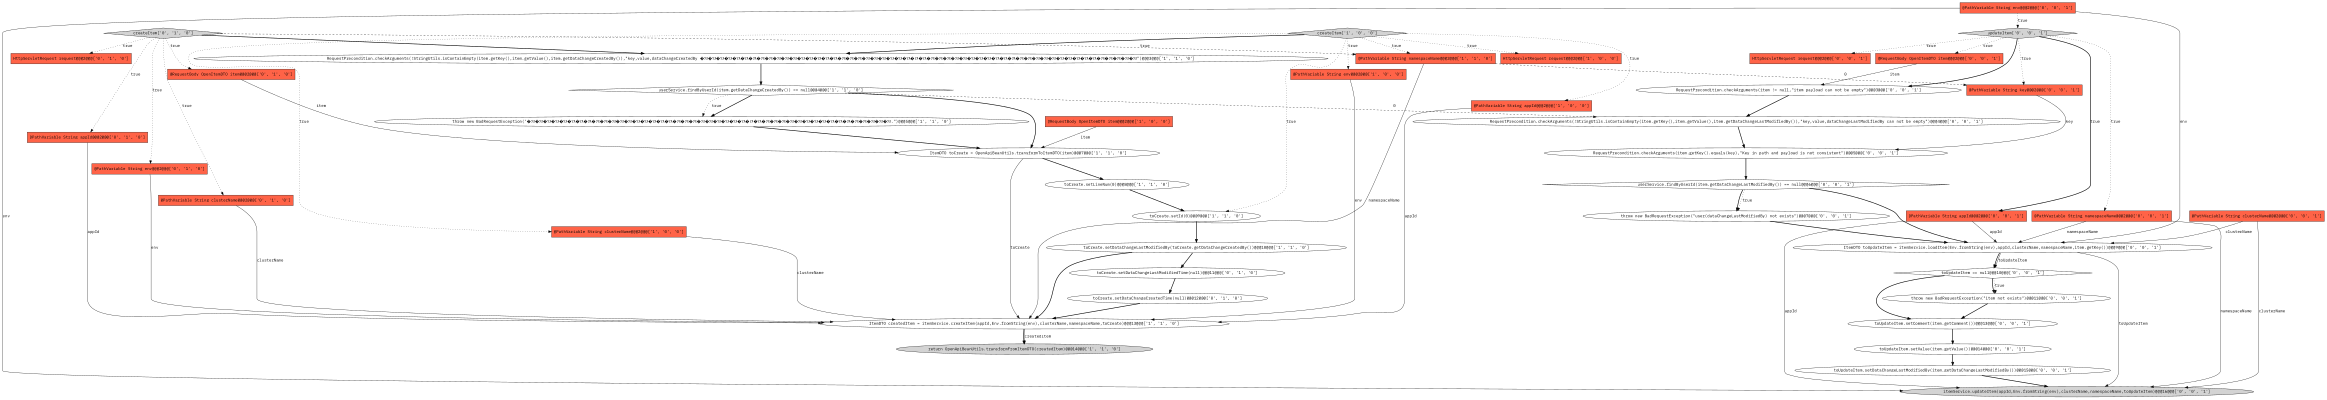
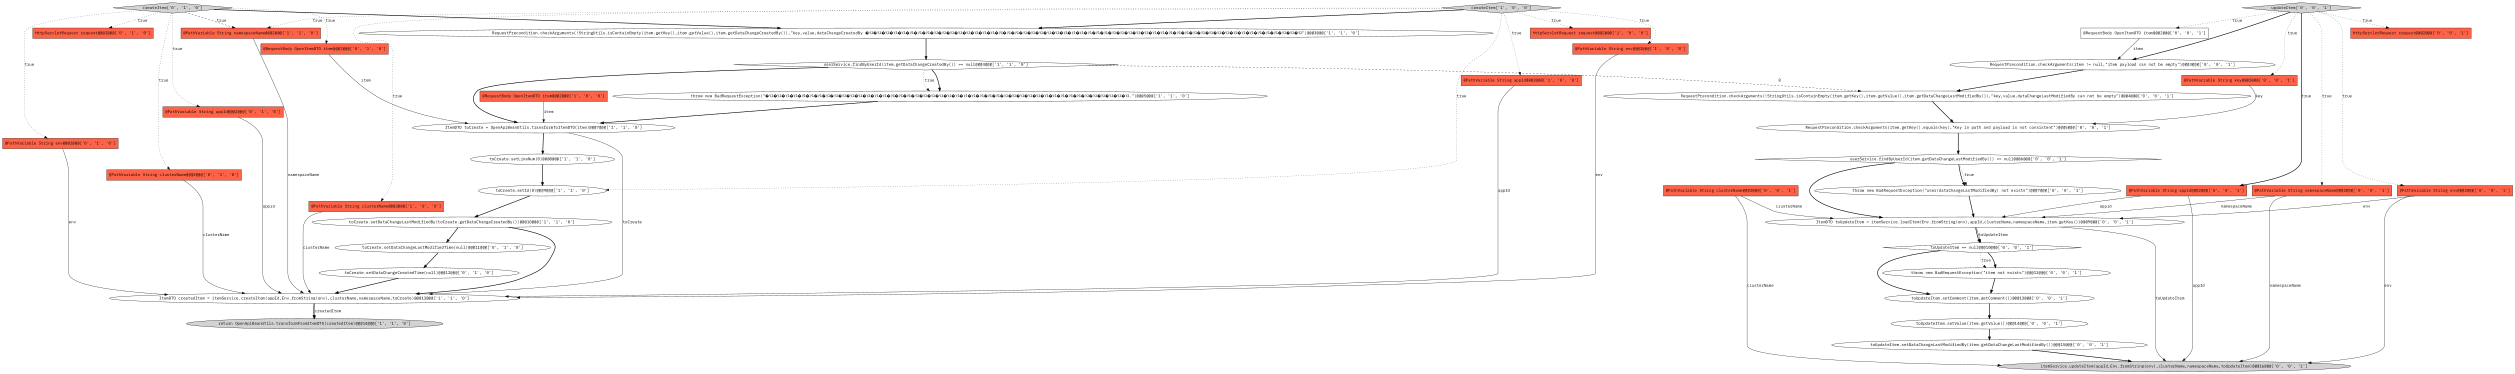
edge "@PathVariable String env@@@2@@@['0', '0', '1']" -> "updateItem['0', '0', '1']": reversed
node "@RequestBody OpenItemDTO item@@@2@@@['0', '0', '1']": fillcolor tomato -> white
edge "@PathVariable String namespaceName@@@2@@@['1', '1', '0']" -> "@PathVariable String key@@@2@@@['0', '0', '1']": removed, label "0"
